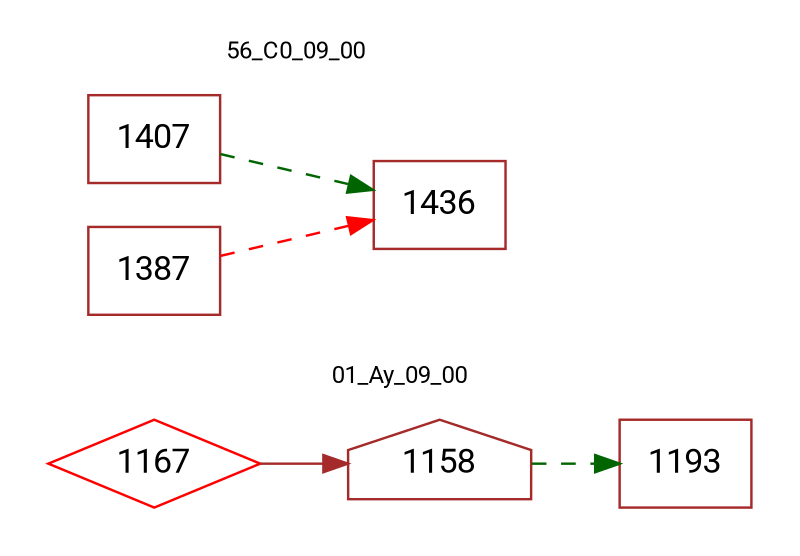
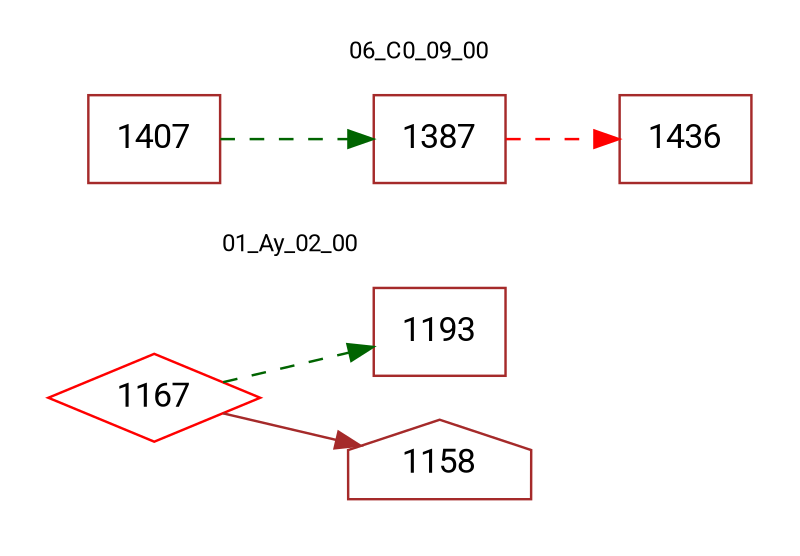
cluster "56_C0_09_00": label "56_C0_09_00" -> "06_C0_09_00"
edge "1407" -> "1436": now "1407" -> "1387"
cluster "01_Ay_09_00": label "01_Ay_09_00" -> "01_Ay_02_00"
edge "1158" -> "1193": now "1167" -> "1193"
